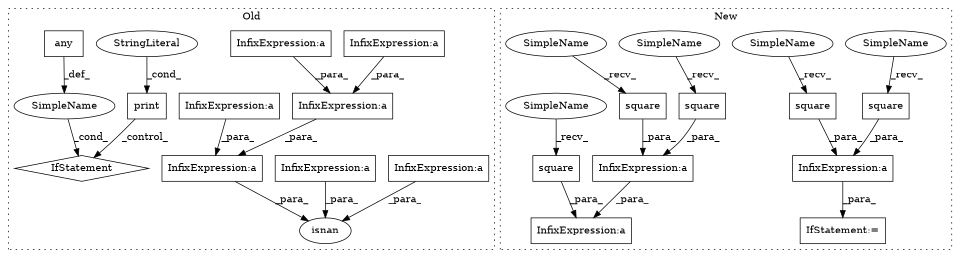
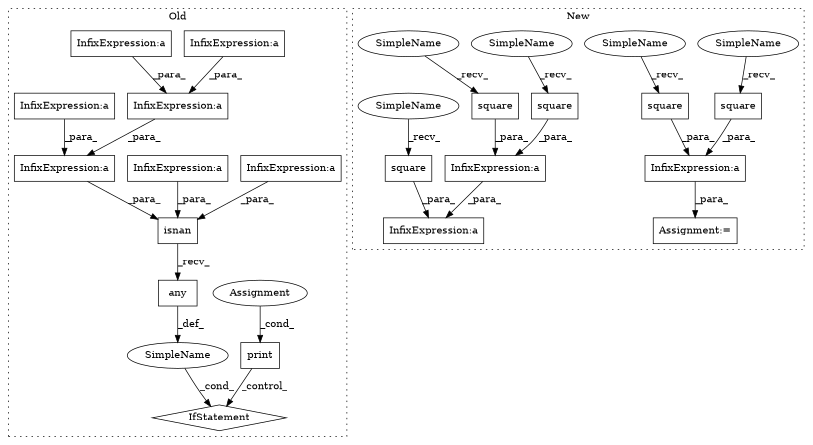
node "StringLiteral": label "StringLiteral" -> "Assignment"
node "isnan": shape ellipse -> box
node "IfStatement:=": label "IfStatement:=" -> "Assignment:="
edge "isnan" -> "any": added, label "_recv_"
